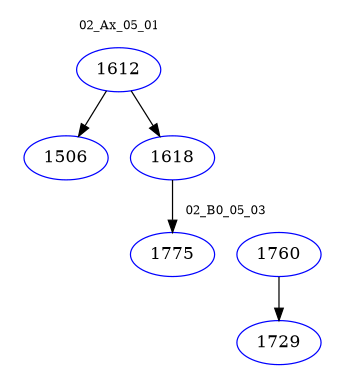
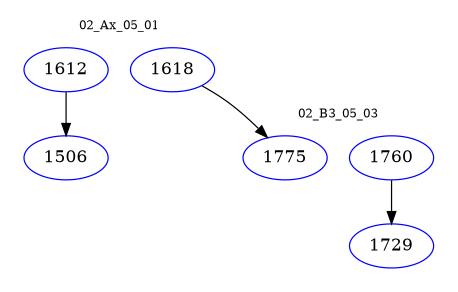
edge "1612" -> "1618": removed
cluster "02_B0_05_03": label "02_B0_05_03" -> "02_B3_05_03"
